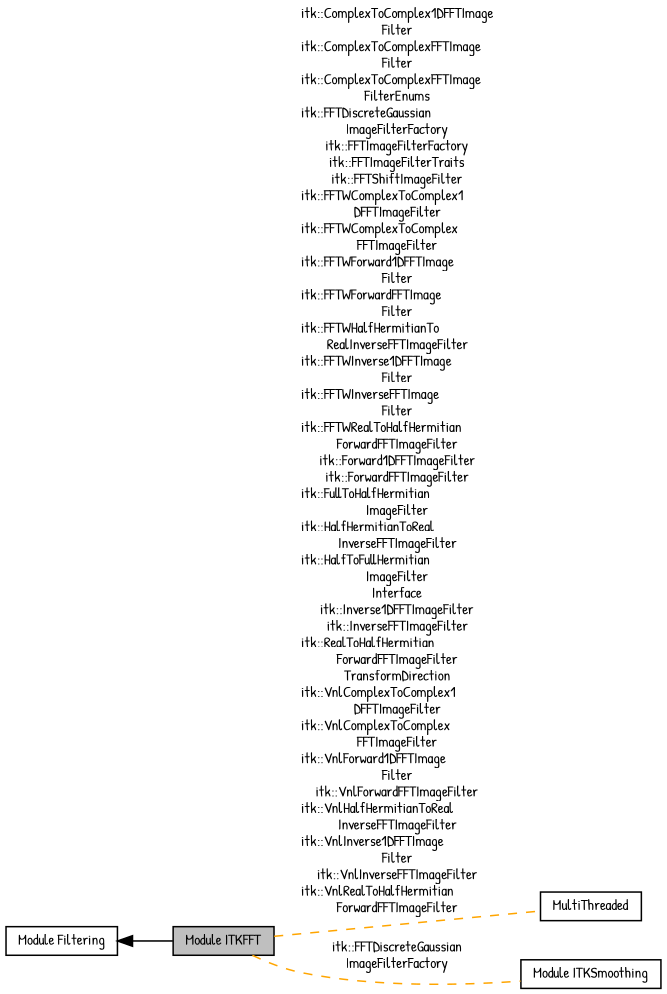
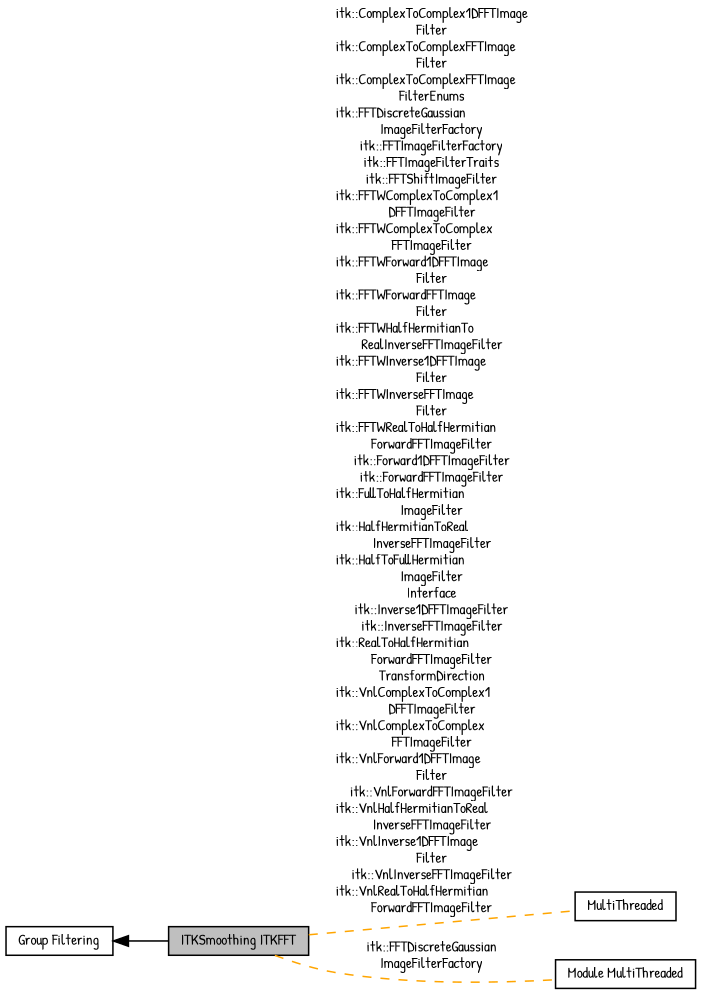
node "Module Filtering": label "Module Filtering" -> "Group Filtering"
node "Module ITKFFT": label "Module ITKFFT" -> "ITKSmoothing ITKFFT"
node "Module ITKSmoothing": label "Module ITKSmoothing" -> "Module MultiThreaded"
